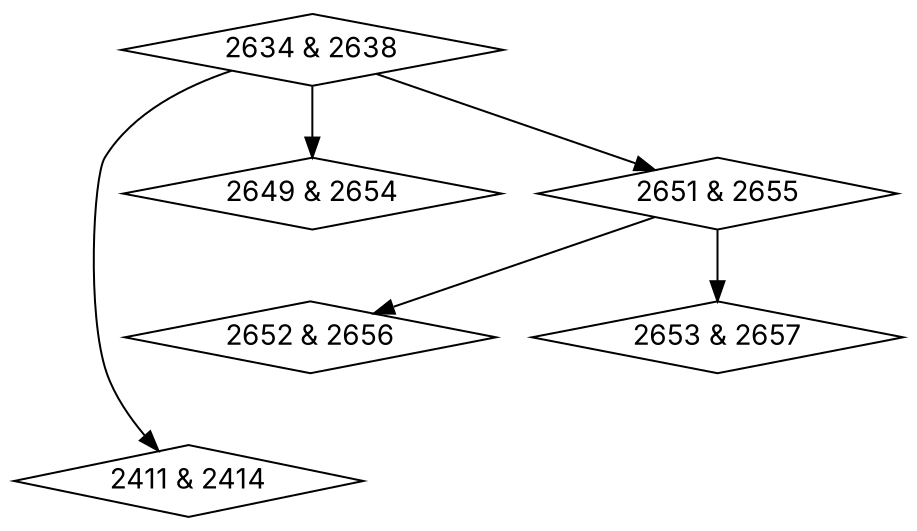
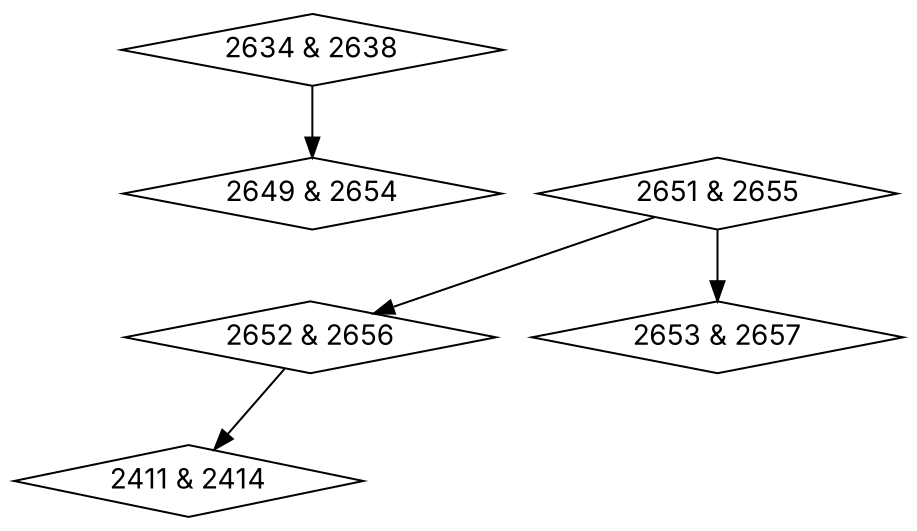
edge "2634 & 2638" -> "2651 & 2655": removed
edge "2634 & 2638" -> "2411 & 2414": now "2652 & 2656" -> "2411 & 2414"
